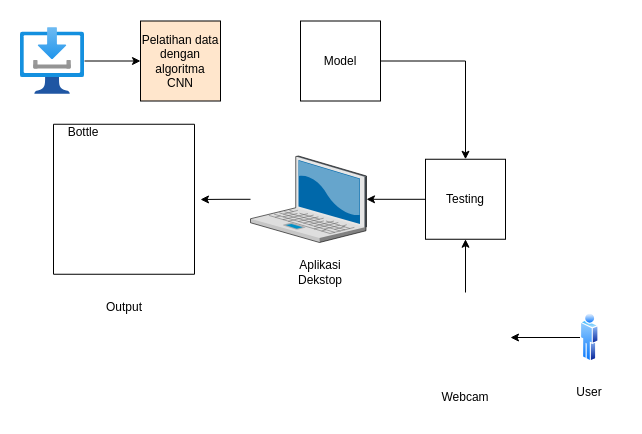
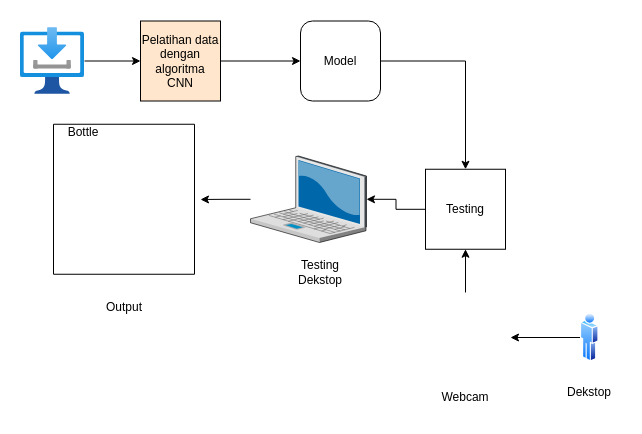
edge "Pelatihan data dengan algoritma CNN" -> "Model": added
node "Model": shape rectangle -> rounded rectangle
node "Testing": moved (466, 199) -> (466, 209)
node "Aplikasi Dekstop": label "Aplikasi Dekstop" -> "Testing Dekstop"
node "User": label "User" -> "Dekstop"
